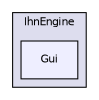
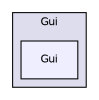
cluster "IhnEngine": label "IhnEngine" -> "Gui"
